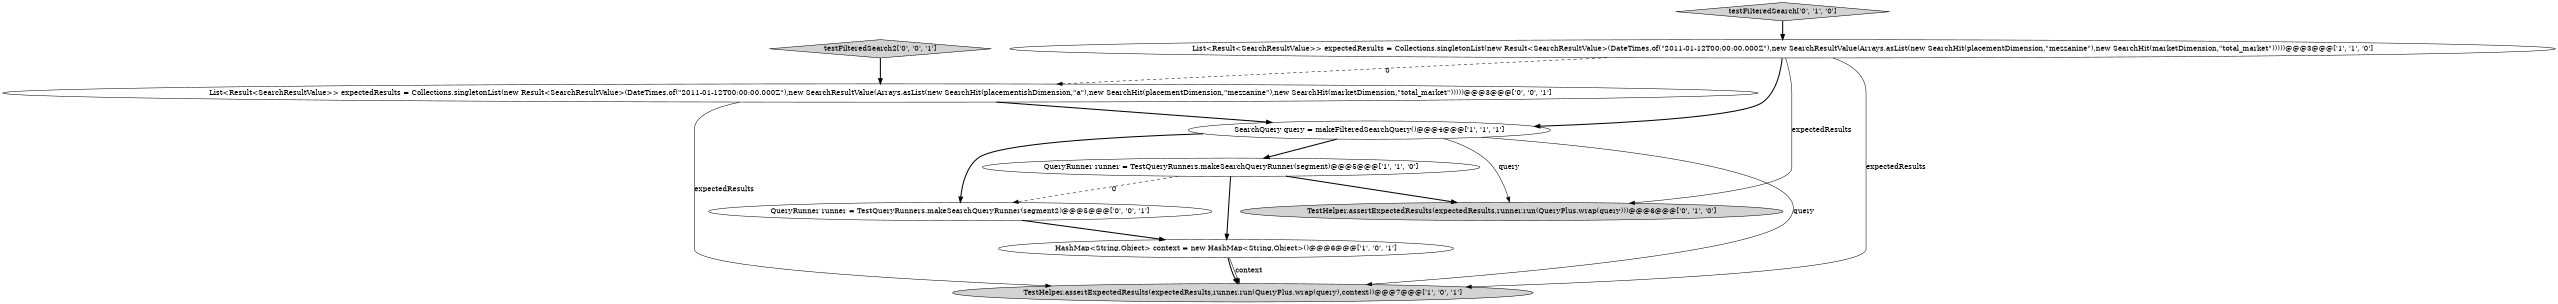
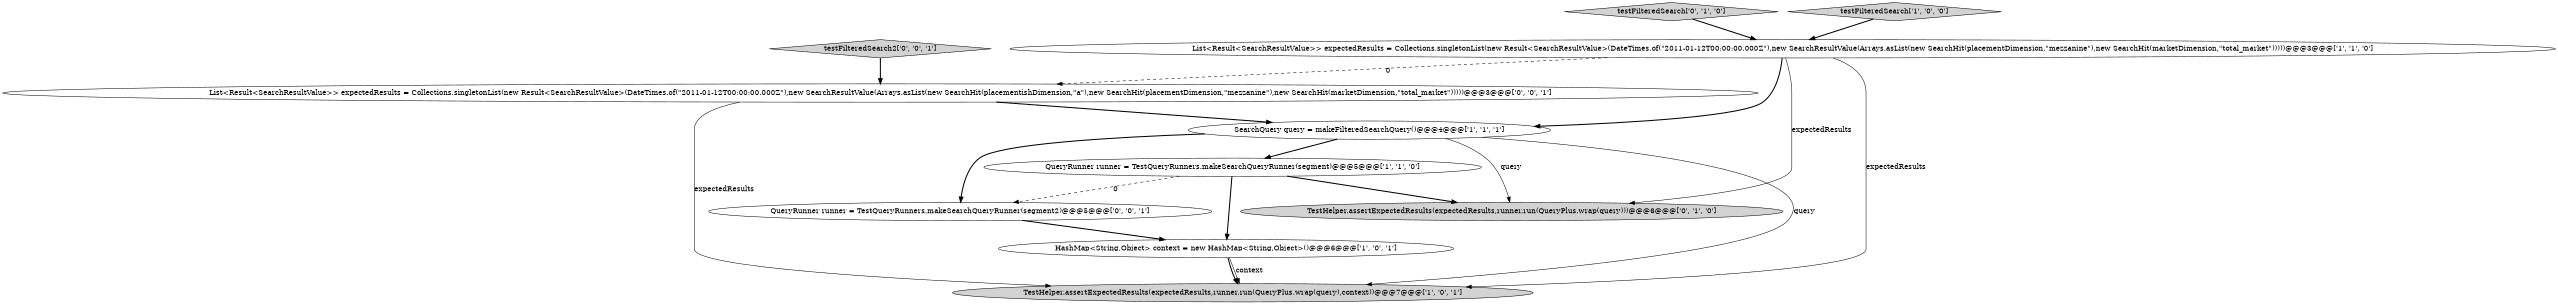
node "testFilteredSearch['1', '0', '0']": added
